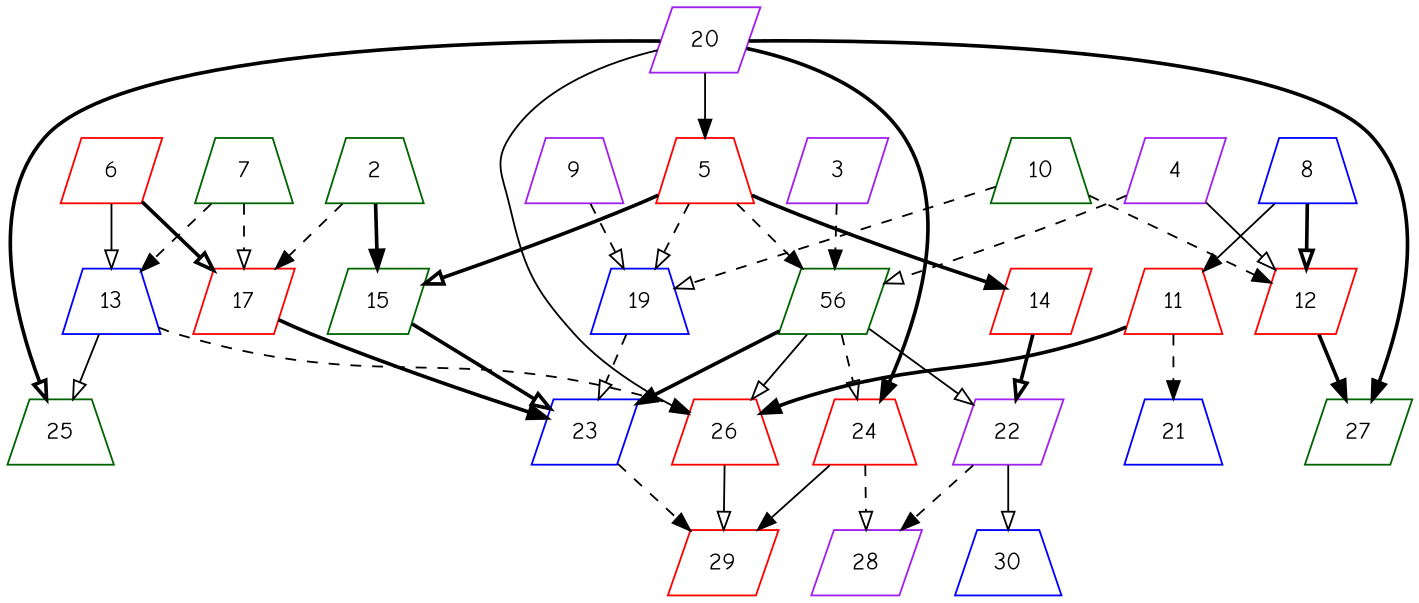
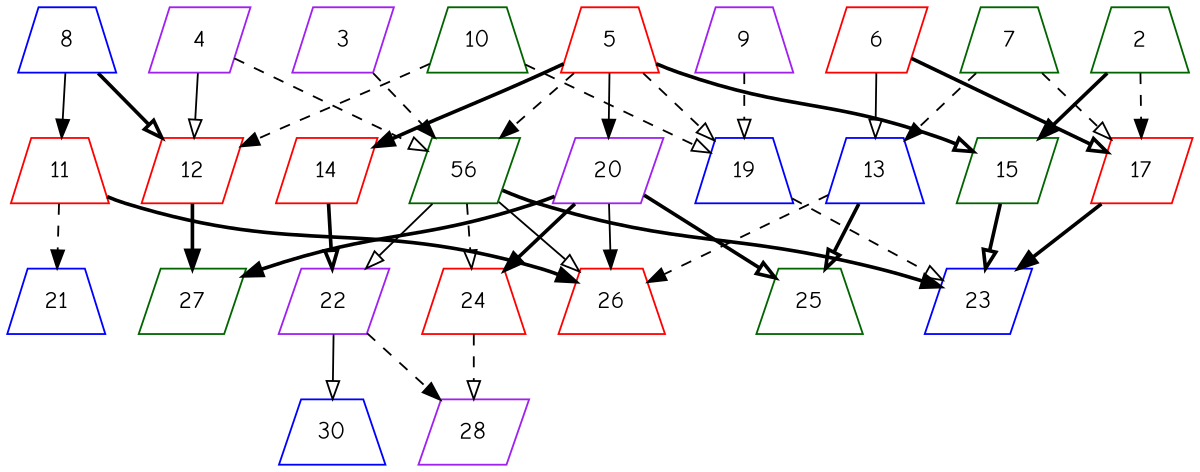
edge "20" -> "5": reversed
edge "13" -> "25": style solid -> bold
node "29": removed
